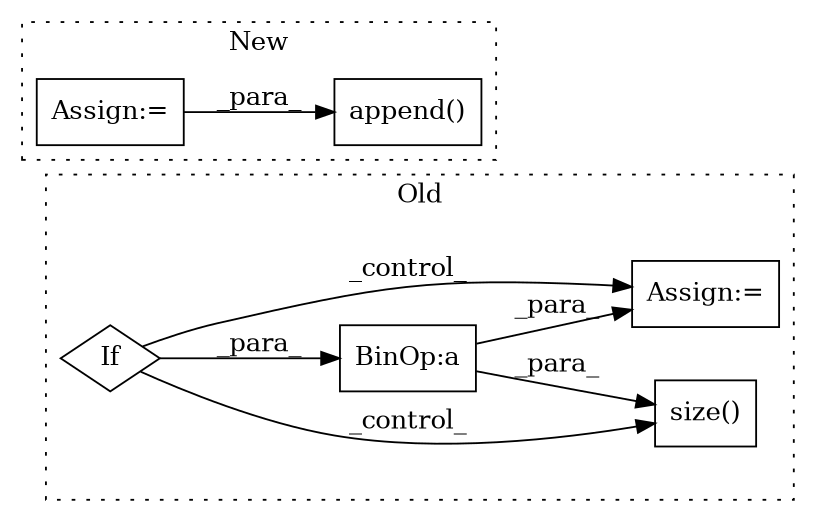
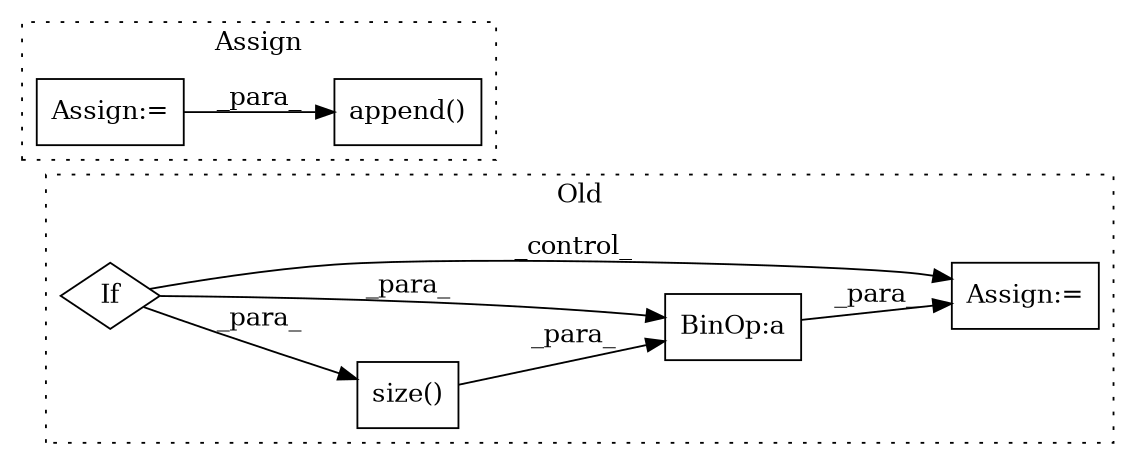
cluster "New": label "New" -> "Assign"
edge "BinOp:a" -> "size()": reversed
edge "If" -> "size()": label "_control_" -> "_para_"
